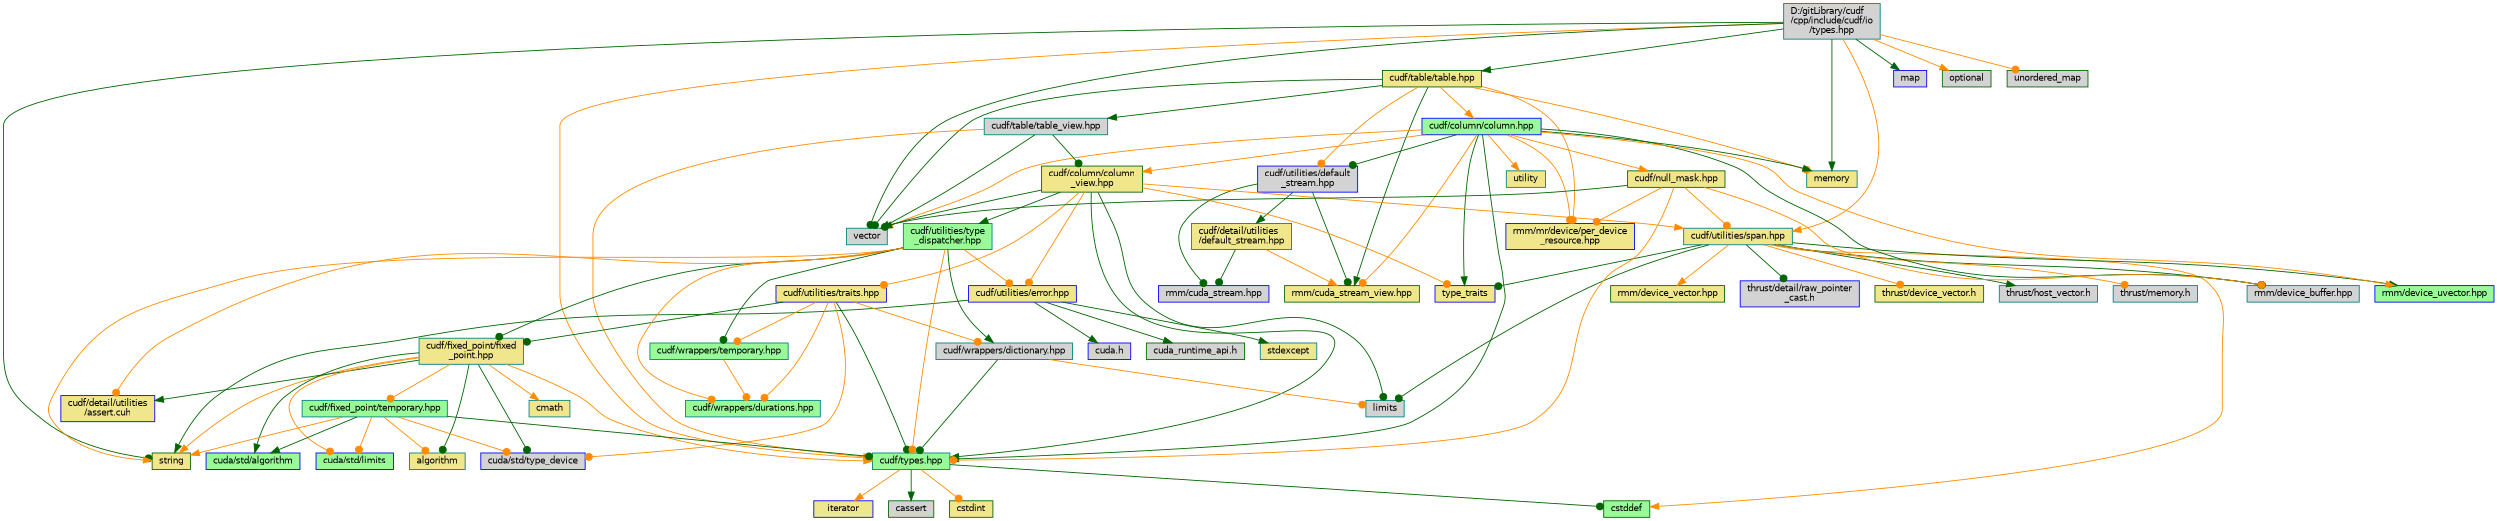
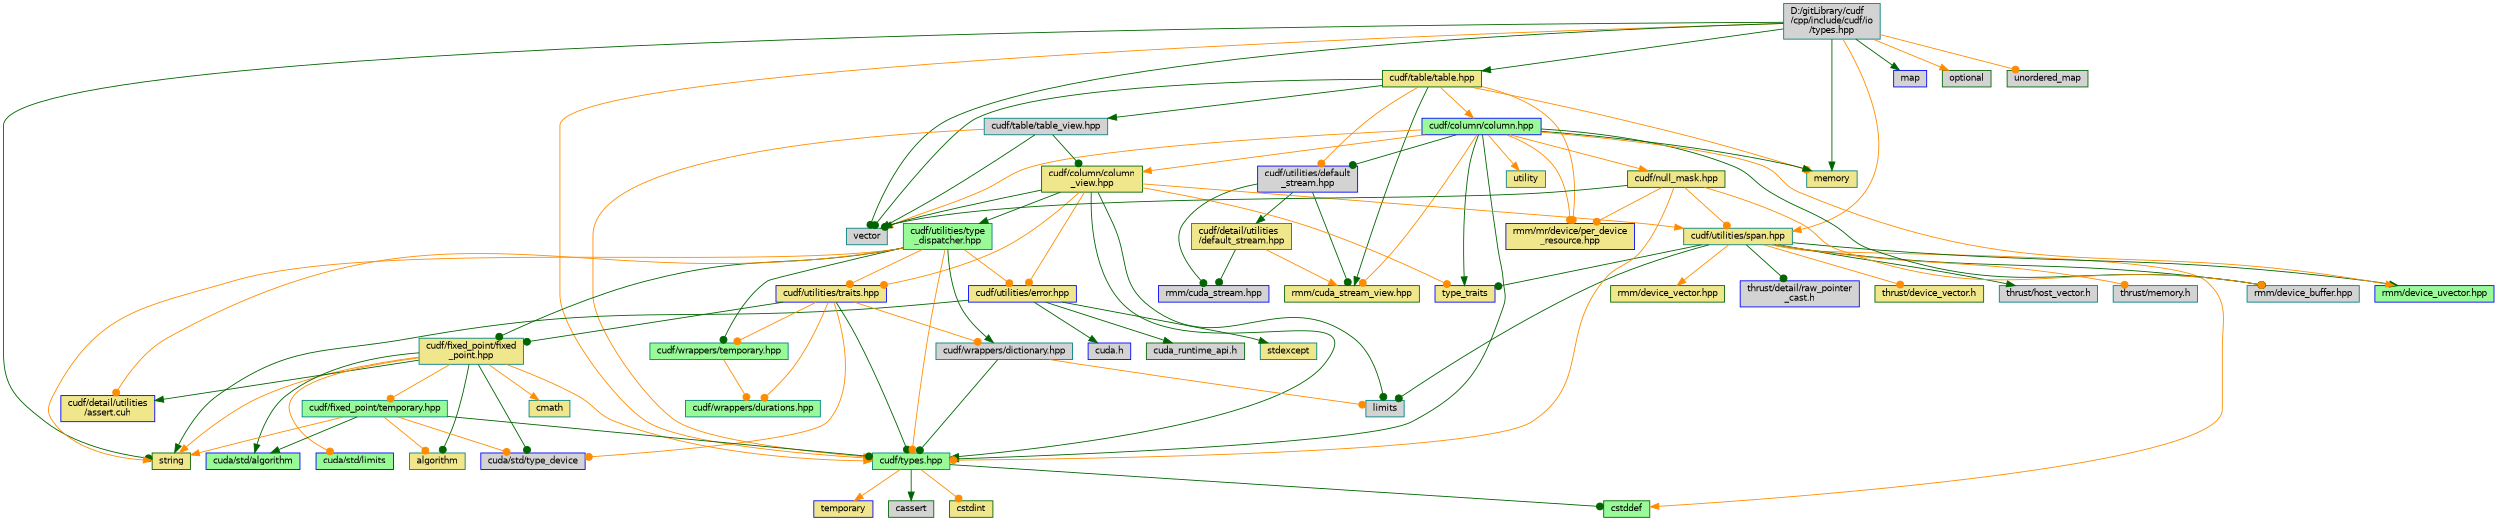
edge "cudf/utilities/type _dispatcher.hpp" -> "cudf/wrappers/durations.hpp": now "cudf/utilities/type _dispatcher.hpp" -> "cudf/utilities/traits.hpp"
edge "cudf/fixed_point/temporary.hpp" -> "cuda/std/limits": removed
node "iterator": label "iterator" -> "temporary"
